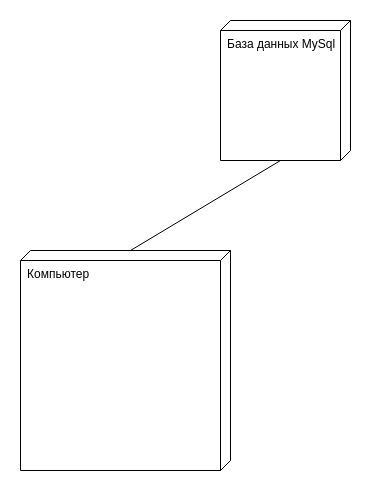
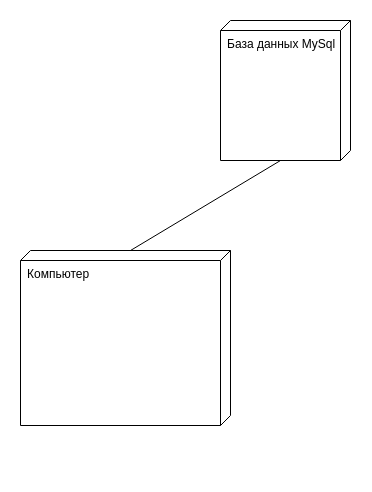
node "Компьютер": size 210x220 -> 210x175
